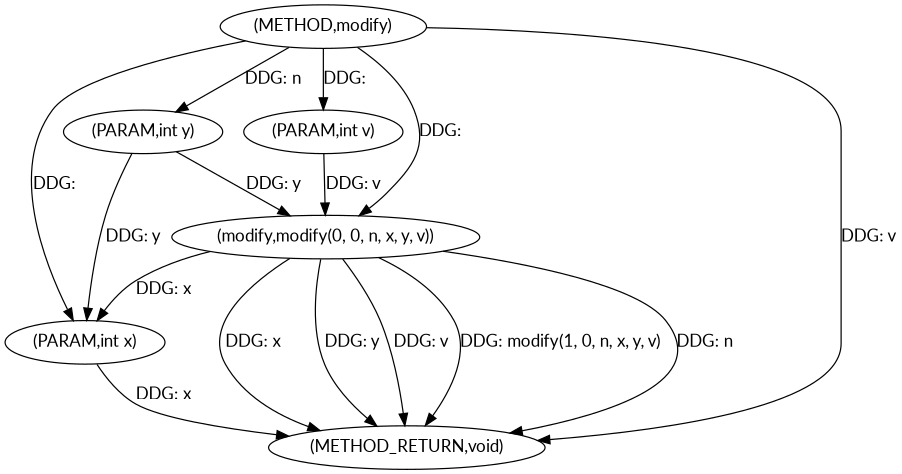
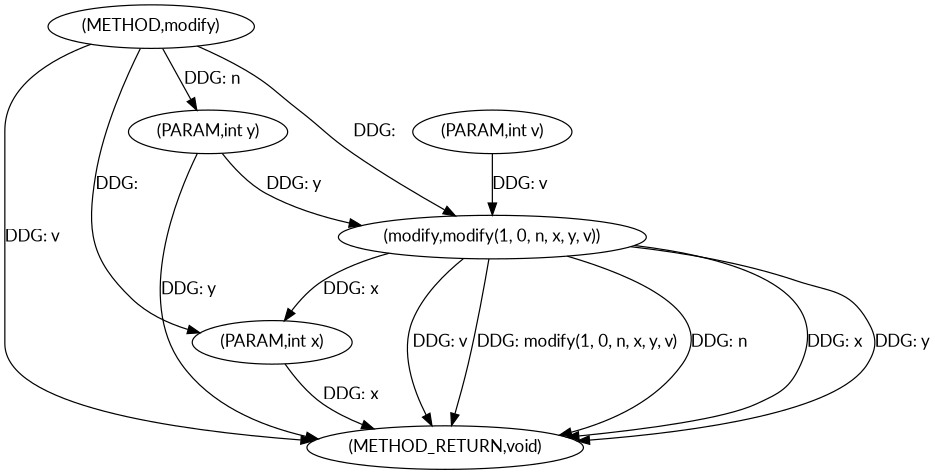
edge "(METHOD,modify)" -> "(PARAM,int v)": removed, label "DDG:"
edge "(PARAM,int y)" -> "(PARAM,int x)": now "(PARAM,int y)" -> "(METHOD_RETURN,void)"
node "(modify,modify(0, 0, n, x, y, v))": label "(modify,modify(0, 0, n, x, y, v))" -> "(modify,modify(1, 0, n, x, y, v))"
